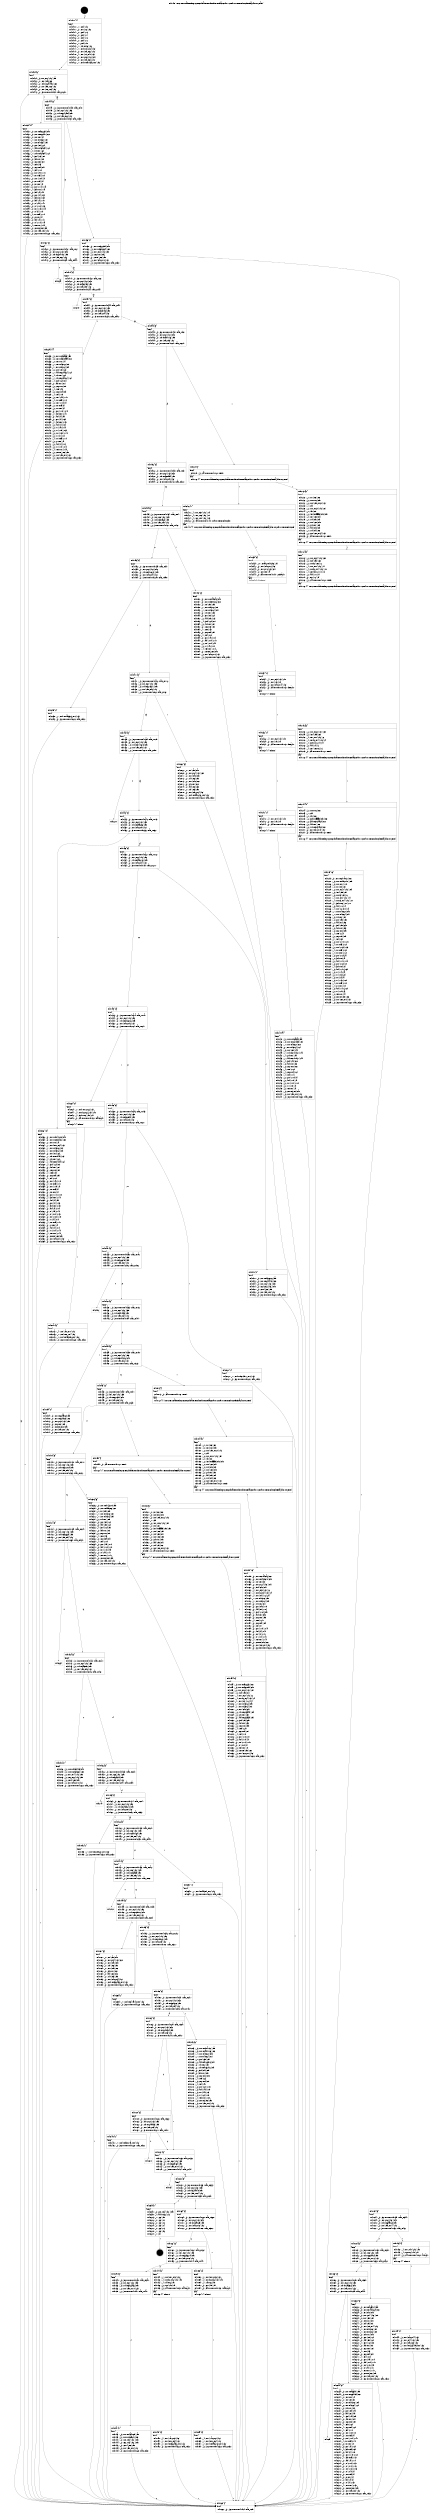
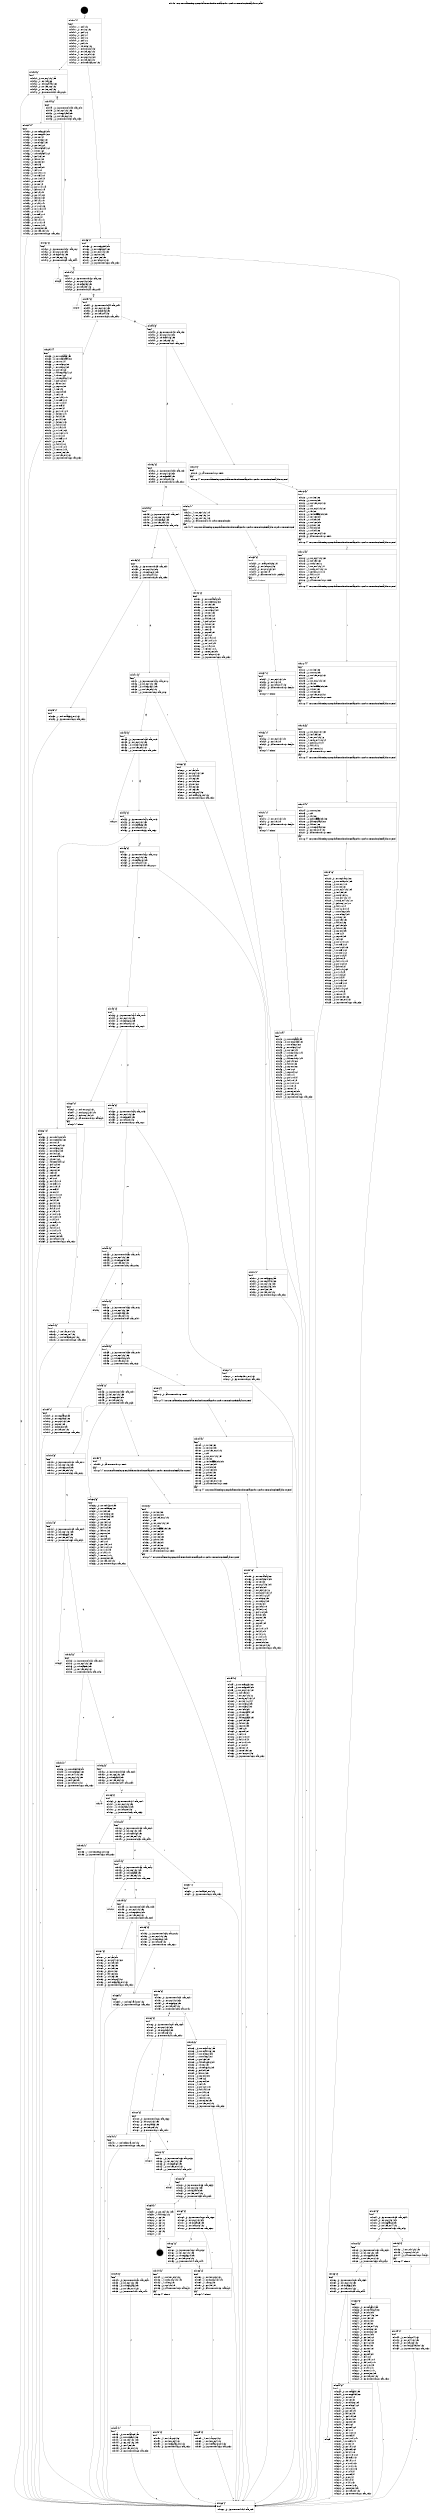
edge "0x401949 [25]" -> "0x401d5e [27]": now "0x401900 [47]" -> "0x401d5e [27]"
edge "0x40212b [5]" -> "0x40242c [17]": now "0x4019c6 [25]" -> "0x40242c [17]"
node "0x402187 [44]": added
edge "0x401b0b [25]" -> "0x402505 [83]": now "0x401af2 [25]" -> "0x402505 [83]"
edge "0x401bd3 [25]" -> "0x401bec [25]": now "0x401bd3 [25]" -> "0x4025ef [12]"
edge "0x401c05 [25]" -> "0x401c37 [25]": now "0x401c05 [25]" -> "0x4024dc [12]"
edge "0x401c82 [25]" -> "0x401c9b [25]": now "0x401c82 [25]" -> "0x401ee2 [23]"
